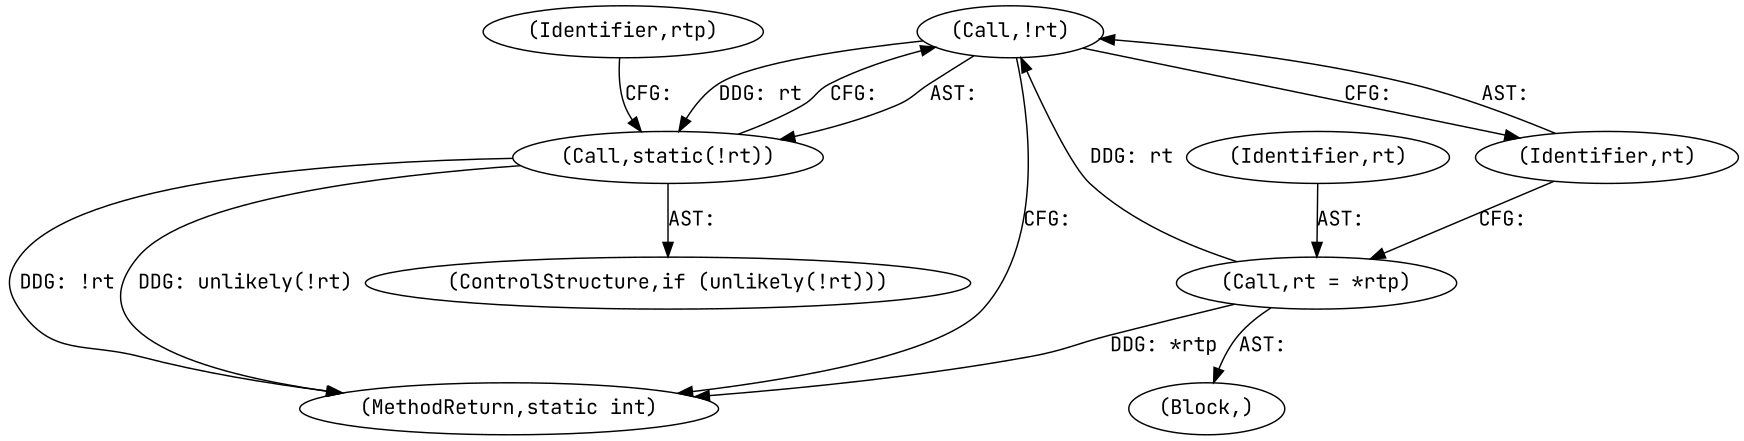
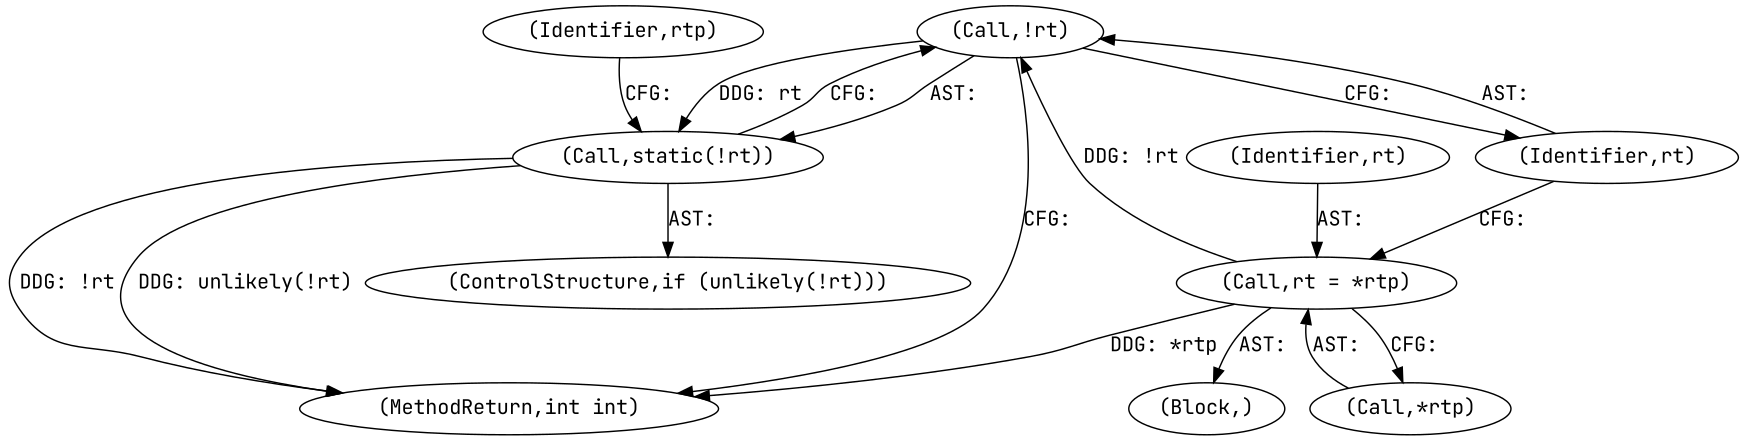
edge "(Call,rt = *rtp)" -> "(Call,!rt)": label "DDG: rt" -> "DDG: !rt"
node "(MethodReturn,static int)": label "(MethodReturn,static int)" -> "(MethodReturn,int int)"
node "(Call,*rtp)": added
